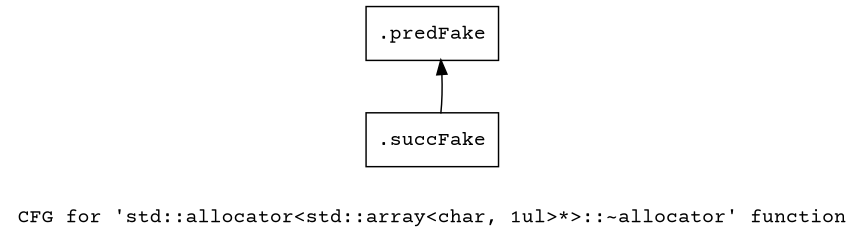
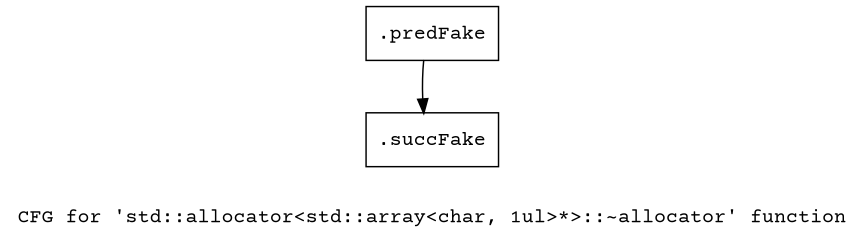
edge ".succFake" -> ".predFake": reversed
